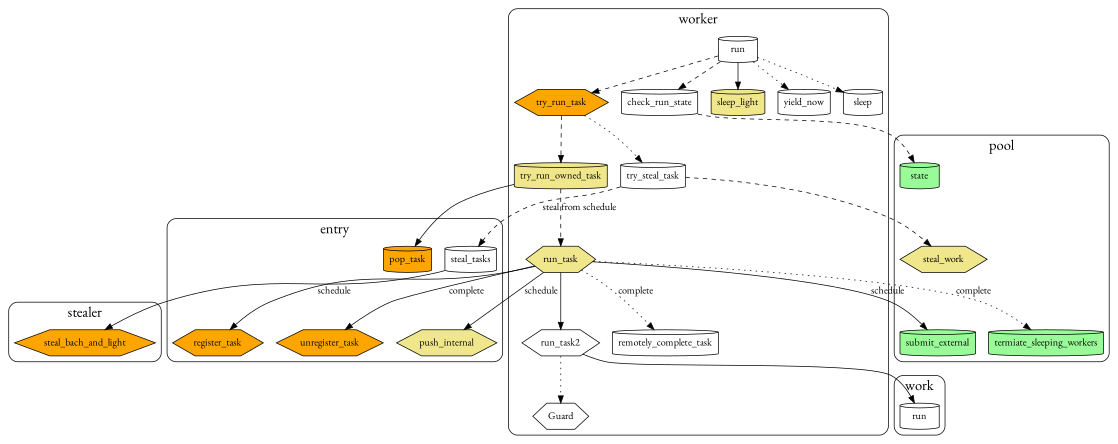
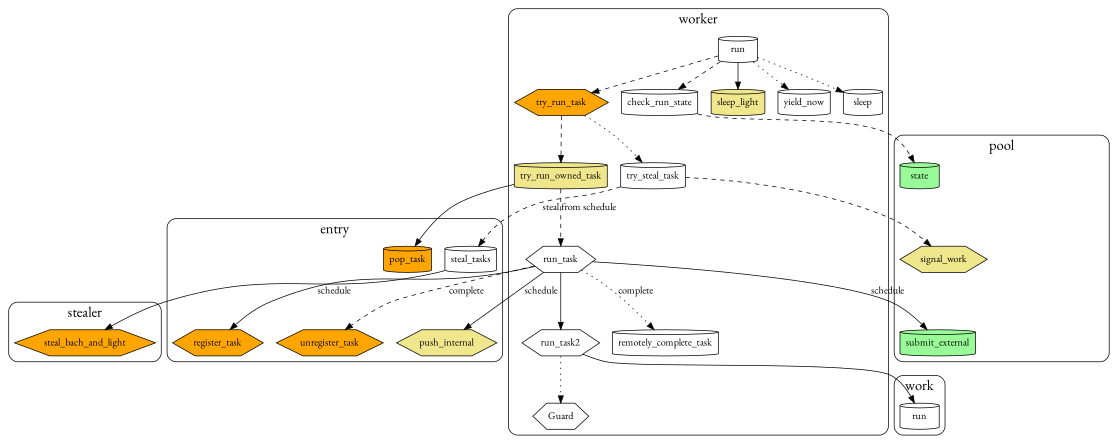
node "run_task": fillcolor khaki -> white
node "steal_work": label "steal_work" -> "signal_work"
edge "run_task" -> "unregister_task": style solid -> dashed
node "termiate_sleeping_workers": removed
